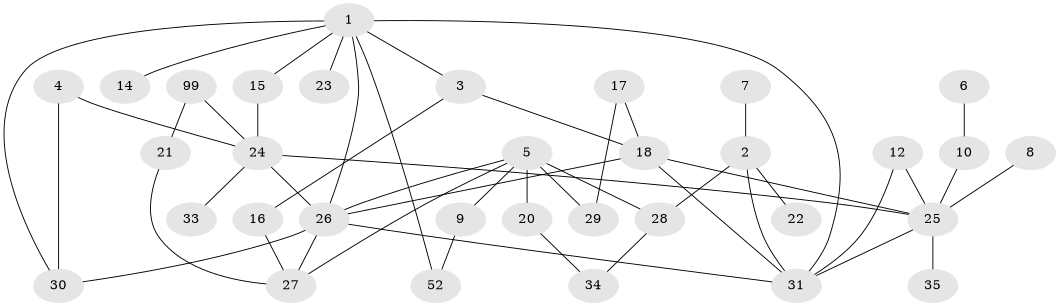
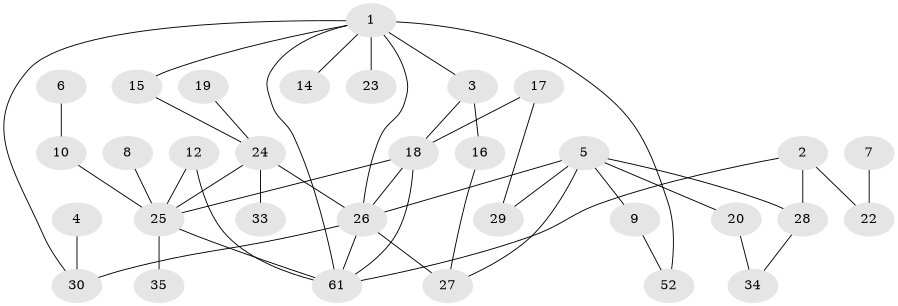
node "99": label "99" -> "19"
edge "7" -- "2": now "7" -- "22"
edge "4" -- "24": removed
node "21": removed
node "31": label "31" -> "61"
